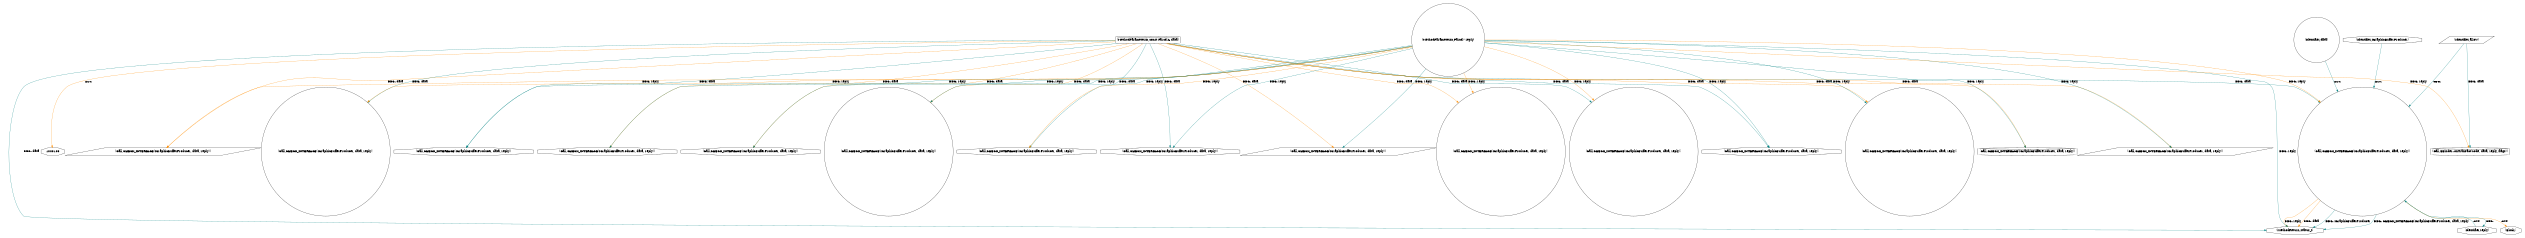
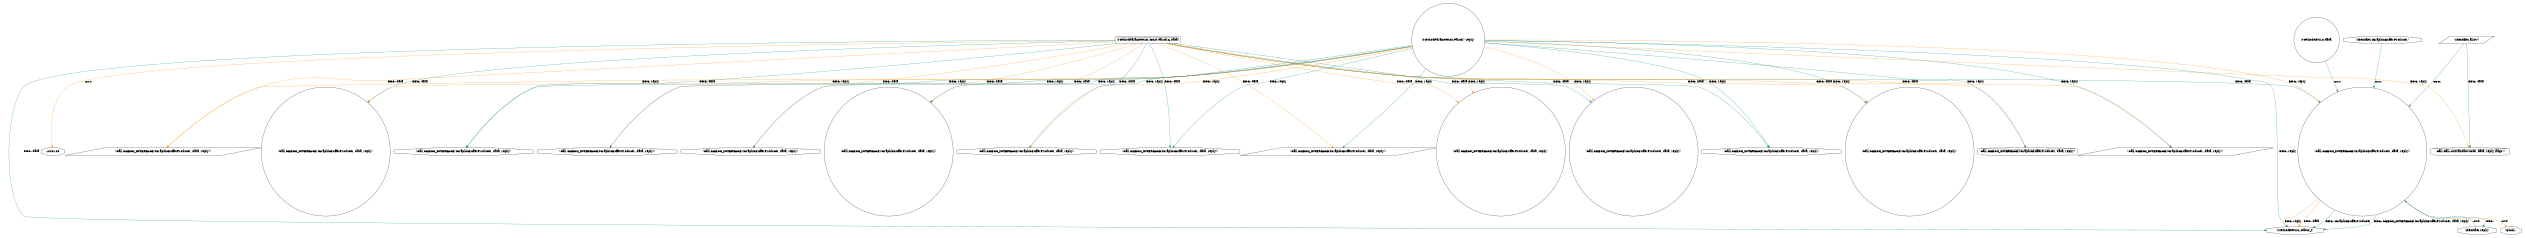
node "(Identifier,data)": label "(Identifier,data)" -> "(MethodReturn,data)"
node "(Call,BBinder::onTransact(code, data, reply, flags))": label "(Call,BBinder::onTransact(code, data, reply, flags))" -> "(Call,Call::onTransact(code, data, reply, flags))"
